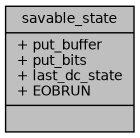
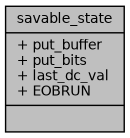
node "savable_state": text "+ last_dc_state" -> "+ last_dc_val"
